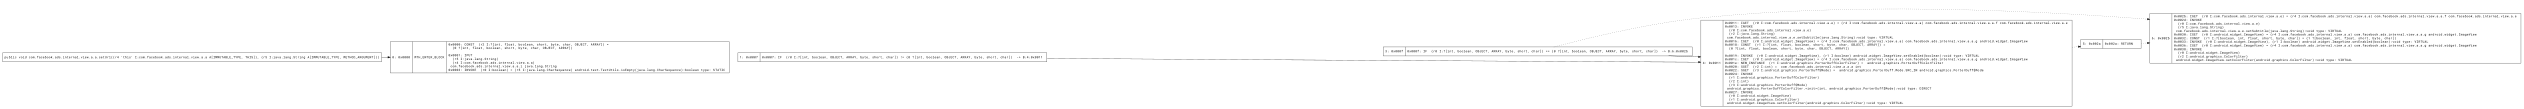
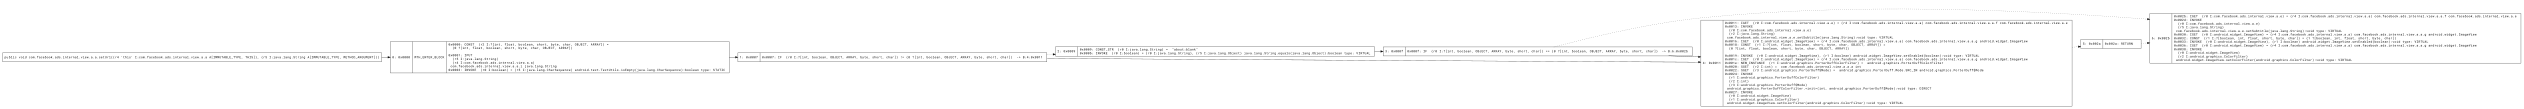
node "2: 0x0009": added
edge "0: 0x0000" -> "1: 0x0007": added
